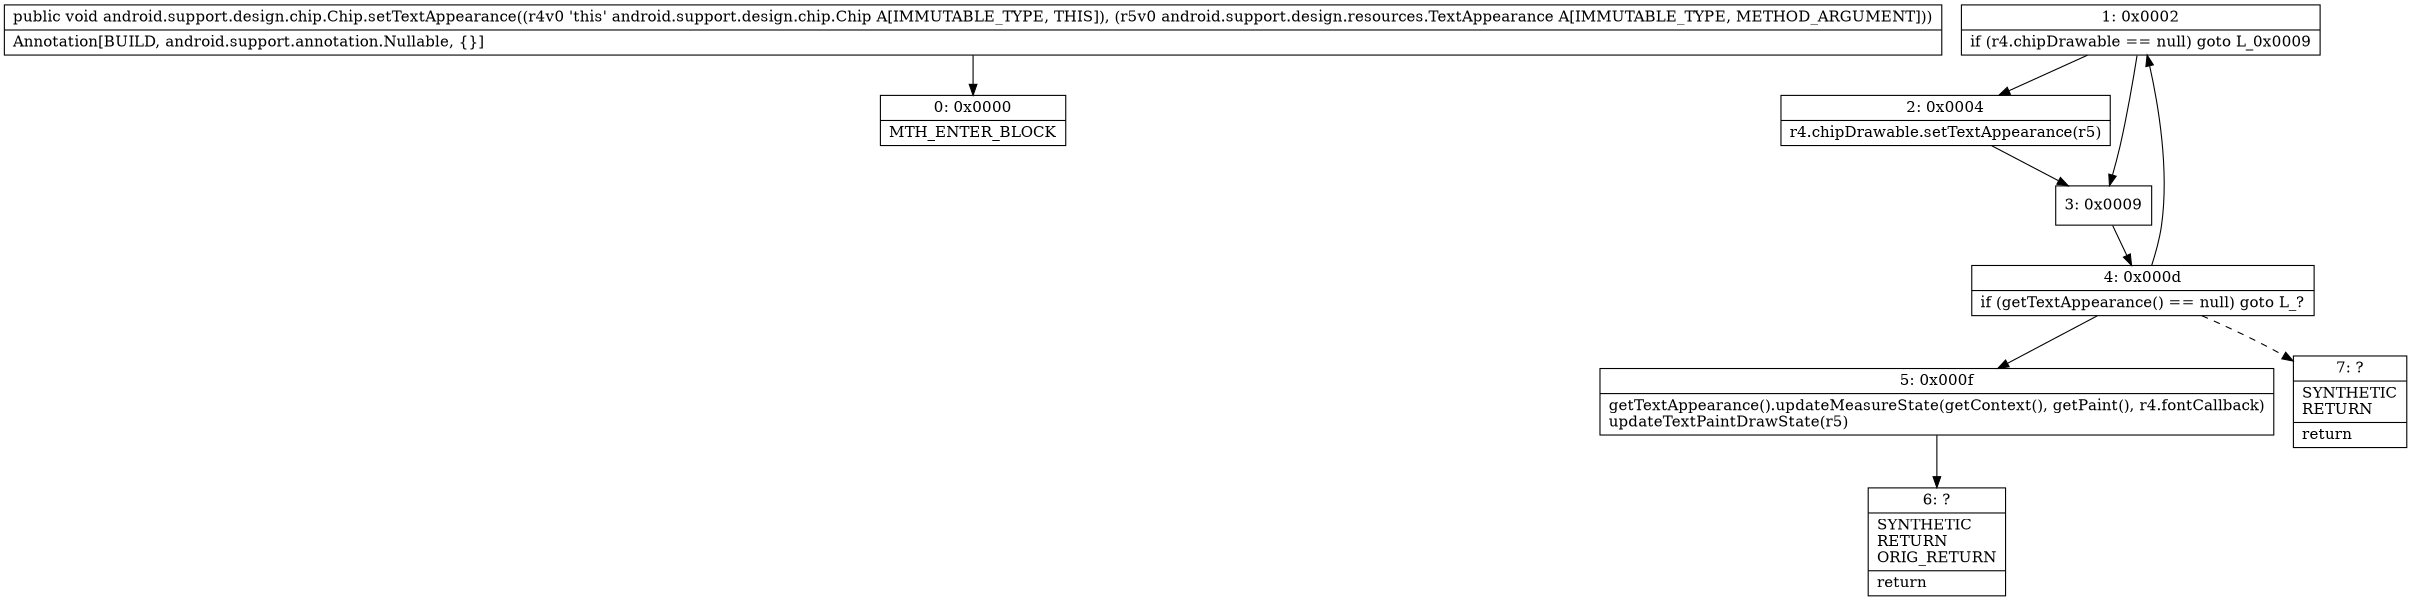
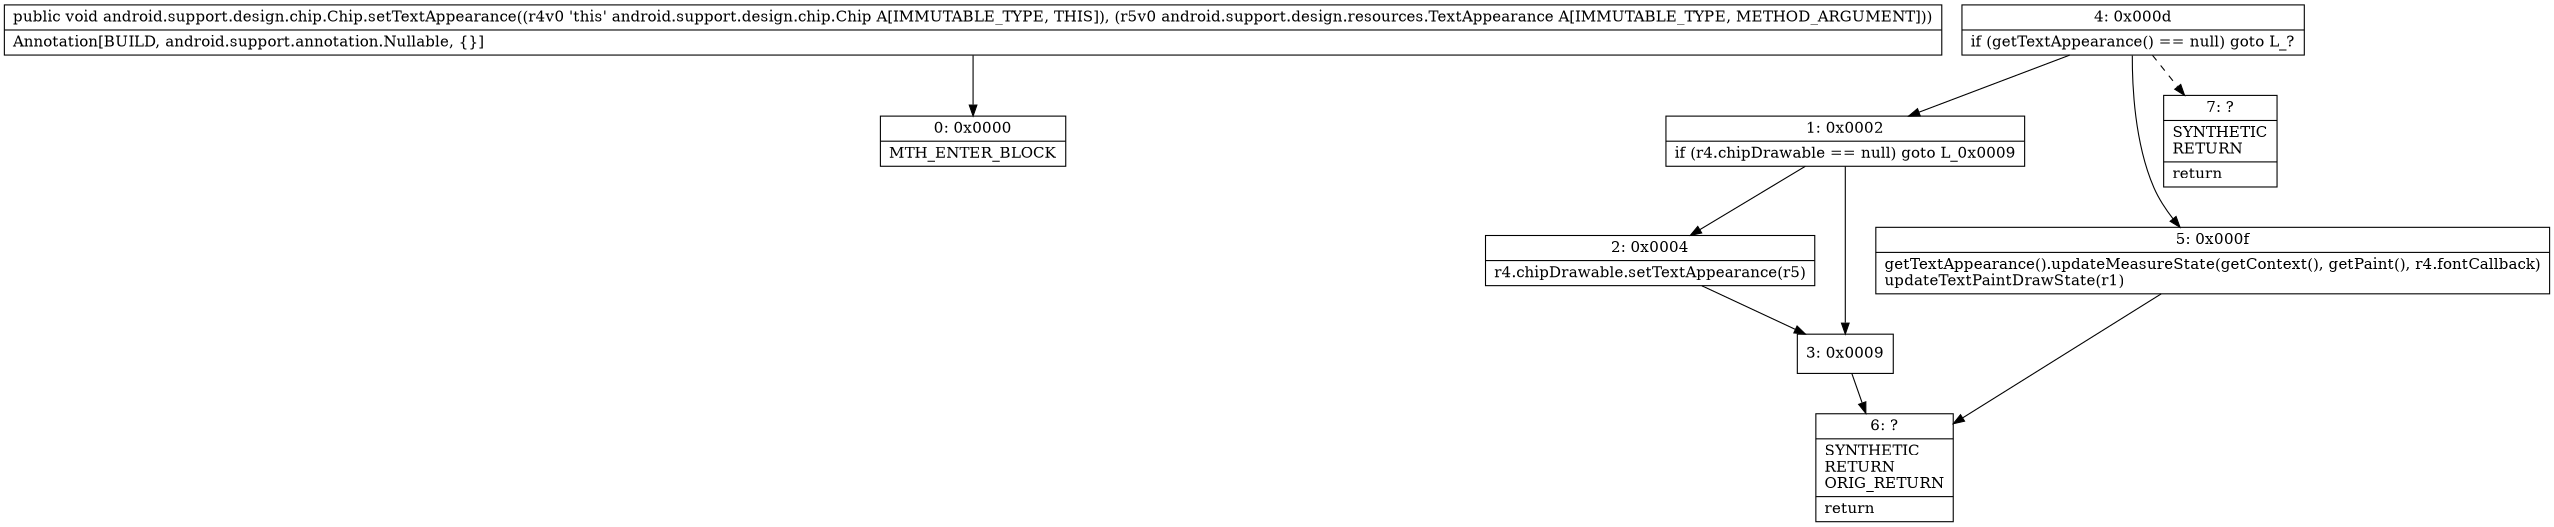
edge "3: 0x0009" -> "4: 0x000d": now "3: 0x0009" -> "6: ?"
node "5: 0x000f": text "updateTextPaintDrawState(r5)" -> "updateTextPaintDrawState(r1)"
